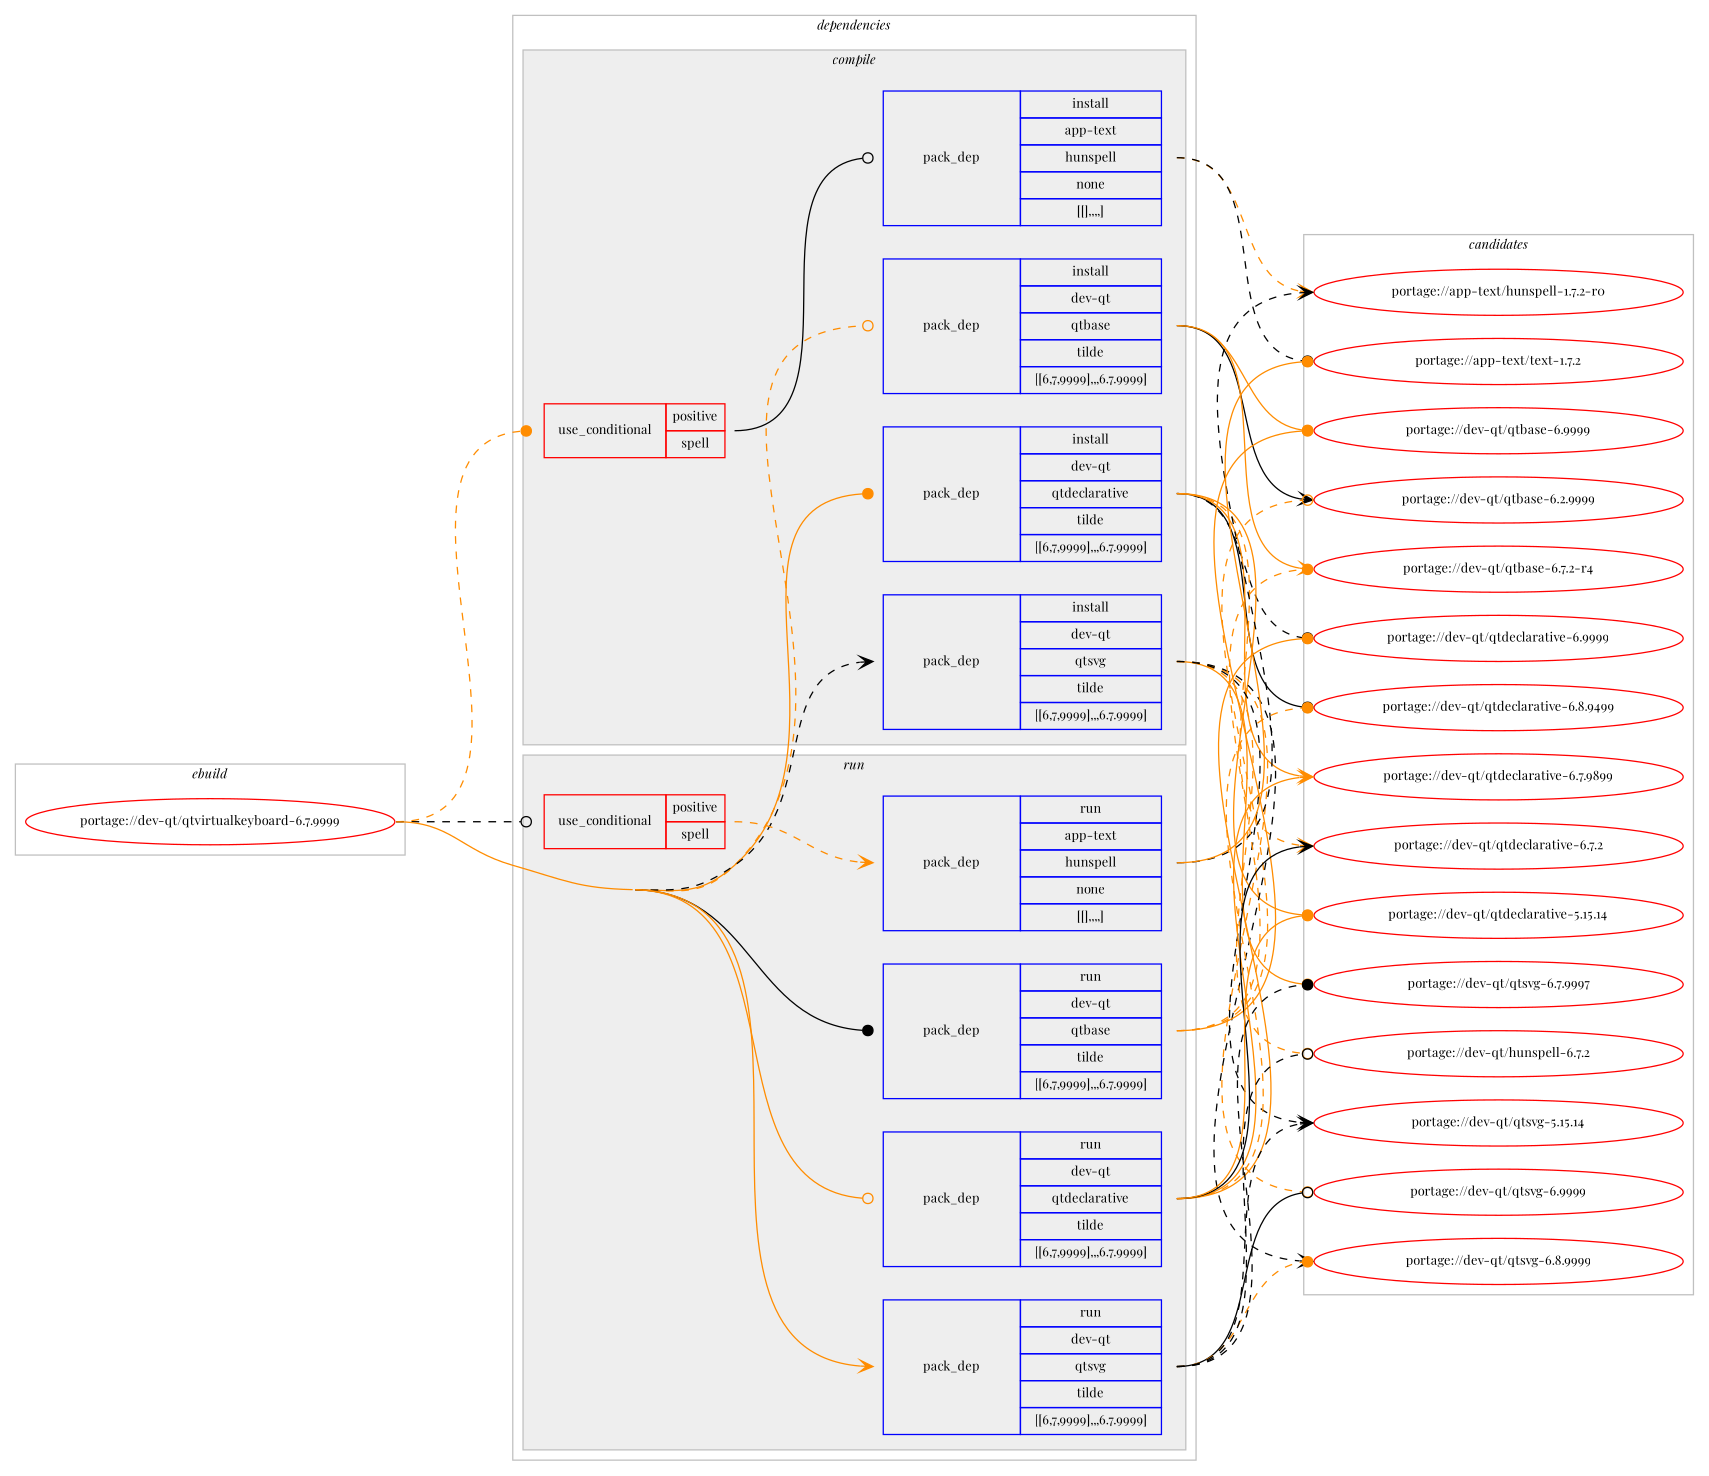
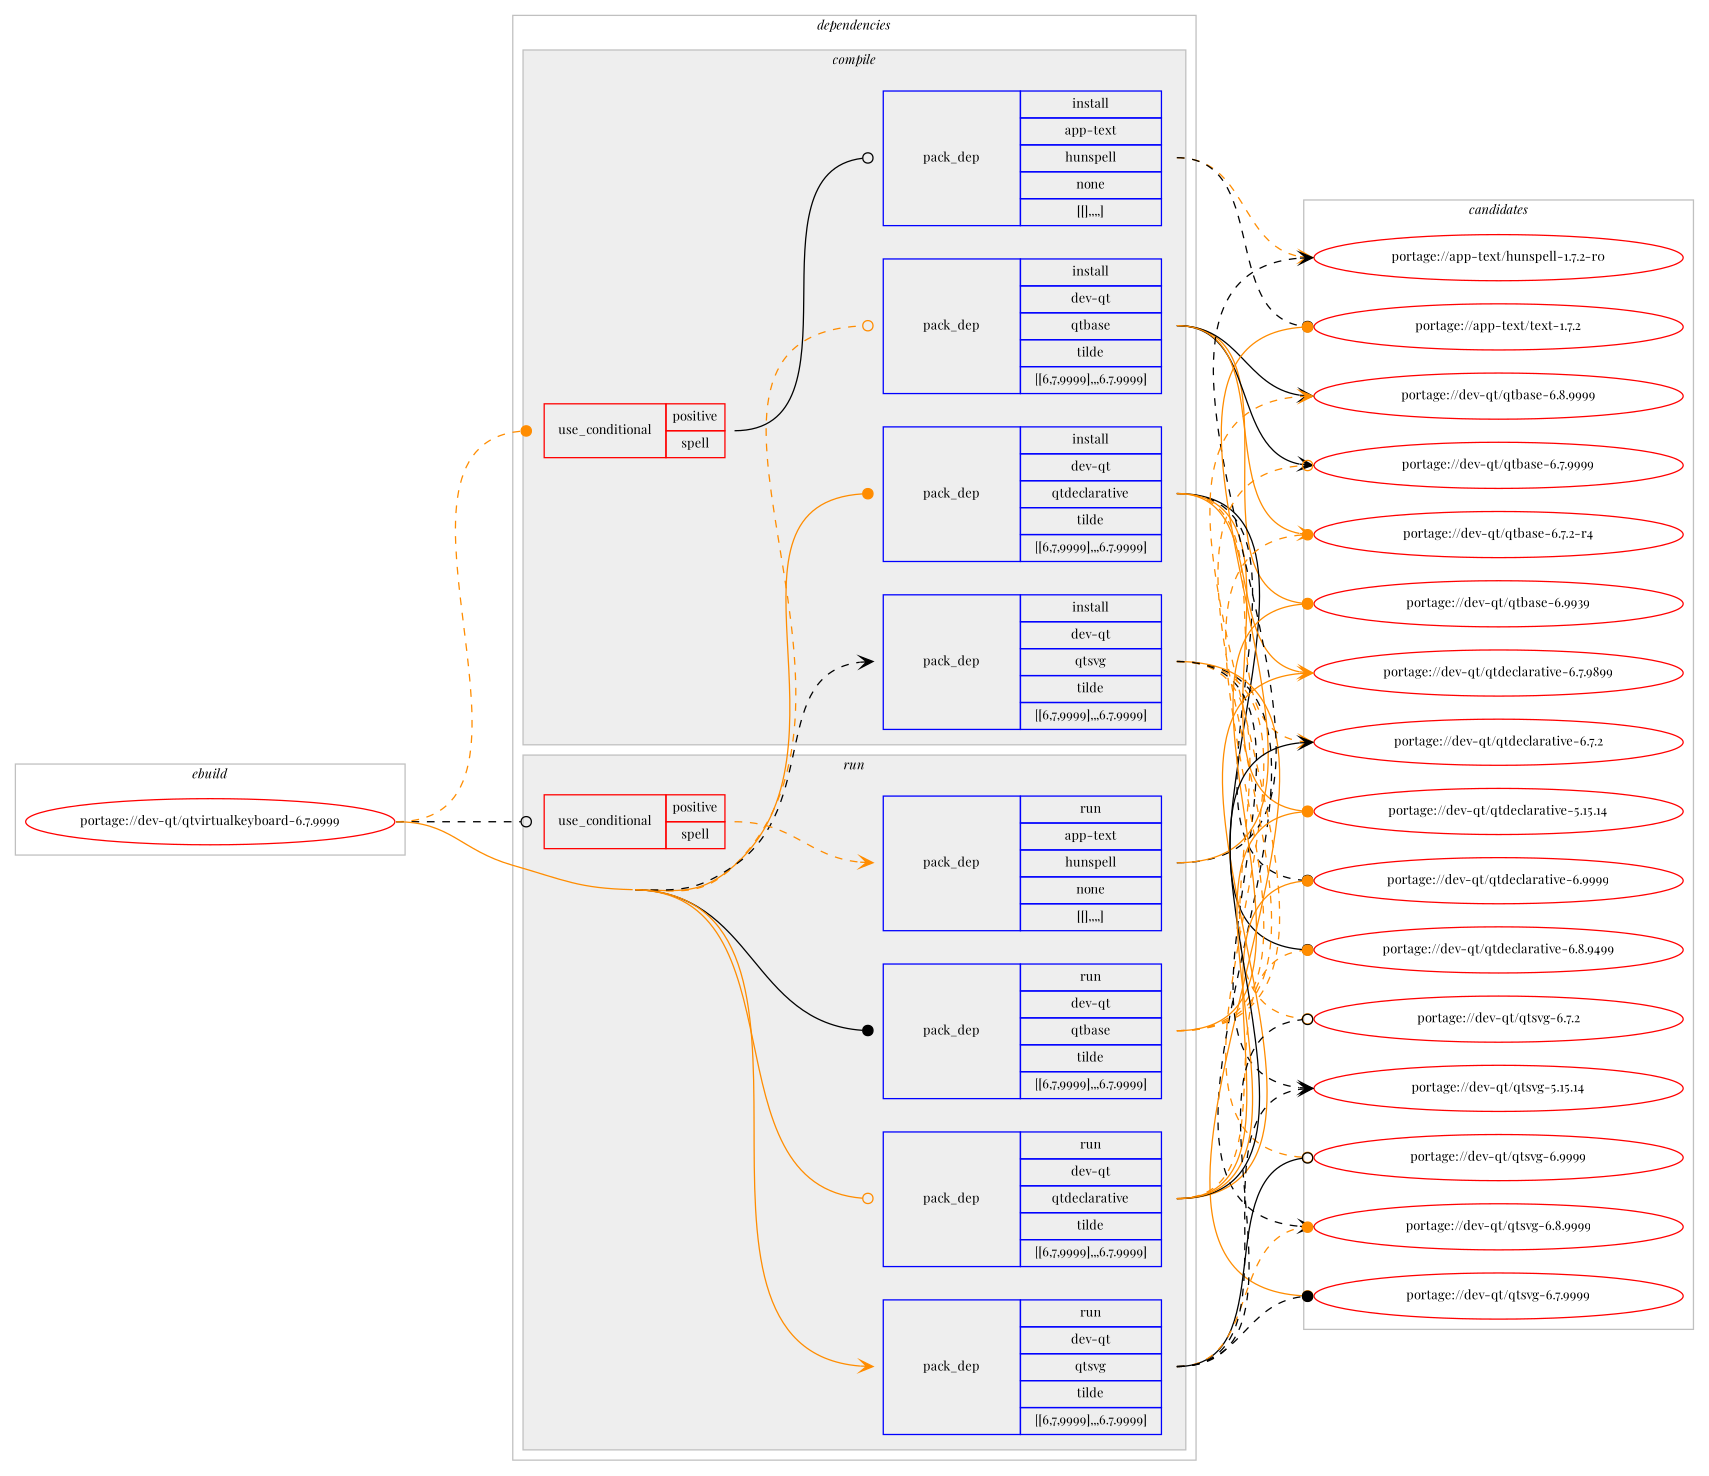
node "portage://dev-qt/qtbase-6.8.9999": added
node "portage://dev-qt/qtbase-6.9999": label "portage://dev-qt/qtbase-6.9999" -> "portage://dev-qt/qtbase-6.9939"
node "portage://dev-qt/qtbase-6.2.9999": label "portage://dev-qt/qtbase-6.2.9999" -> "portage://dev-qt/qtbase-6.7.9999"
node "portage://dev-qt/qtsvg-6.7.9997": label "portage://dev-qt/qtsvg-6.7.9997" -> "portage://dev-qt/qtsvg-6.7.9999"
node "portage://dev-qt/hunspell-6.7.2": label "portage://dev-qt/hunspell-6.7.2" -> "portage://dev-qt/qtsvg-6.7.2"
